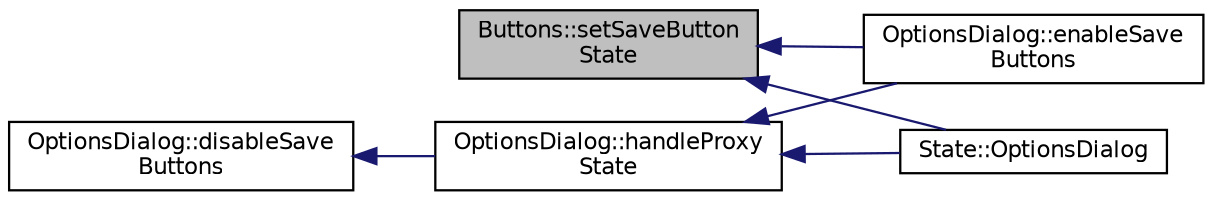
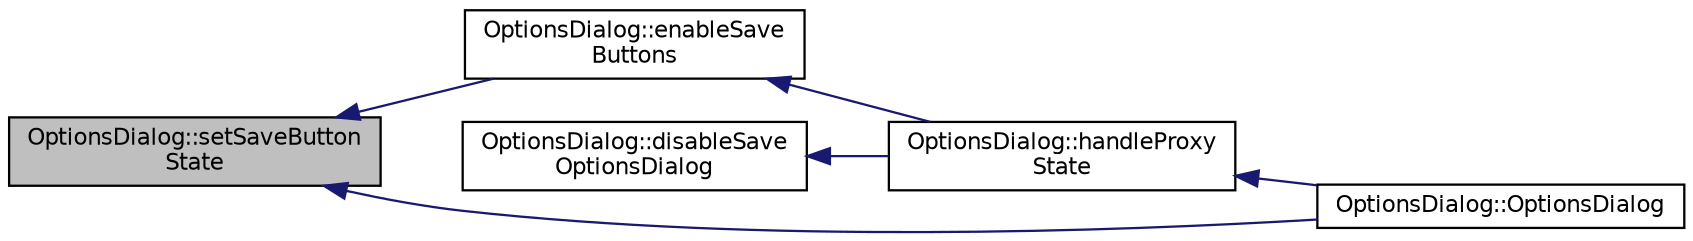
node "Buttons::setSaveButton State": label "Buttons::setSaveButton State" -> "OptionsDialog::setSaveButton State"
edge "OptionsDialog::enableSave Buttons" -> "OptionsDialog::handleProxy State": reversed
node "State::OptionsDialog": label "State::OptionsDialog" -> "OptionsDialog::OptionsDialog"
node "OptionsDialog::disableSave Buttons": label "OptionsDialog::disableSave Buttons" -> "OptionsDialog::disableSave OptionsDialog"
